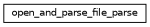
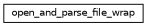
node "open_and_parse_file_parse": label "open_and_parse_file_parse" -> "open_and_parse_file_wrap"
